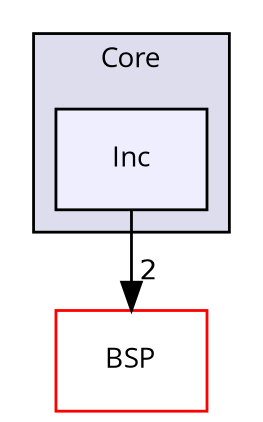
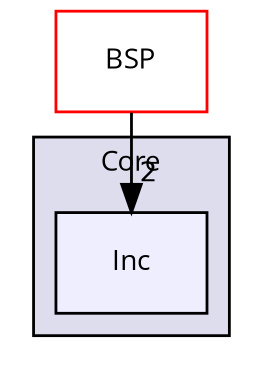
edge "Inc" -> "BSP": reversed
